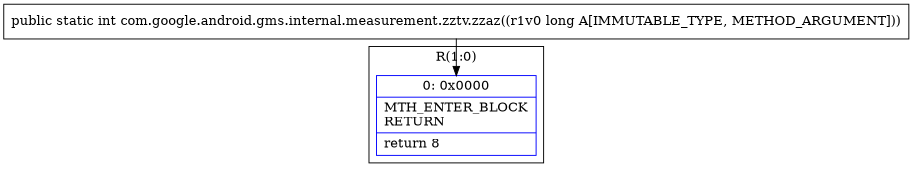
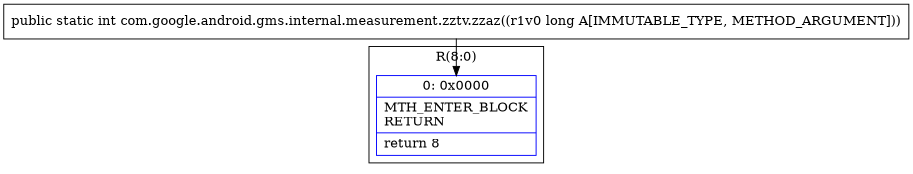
cluster "R(1:0)": label "R(1:0)" -> "R(8:0)"
